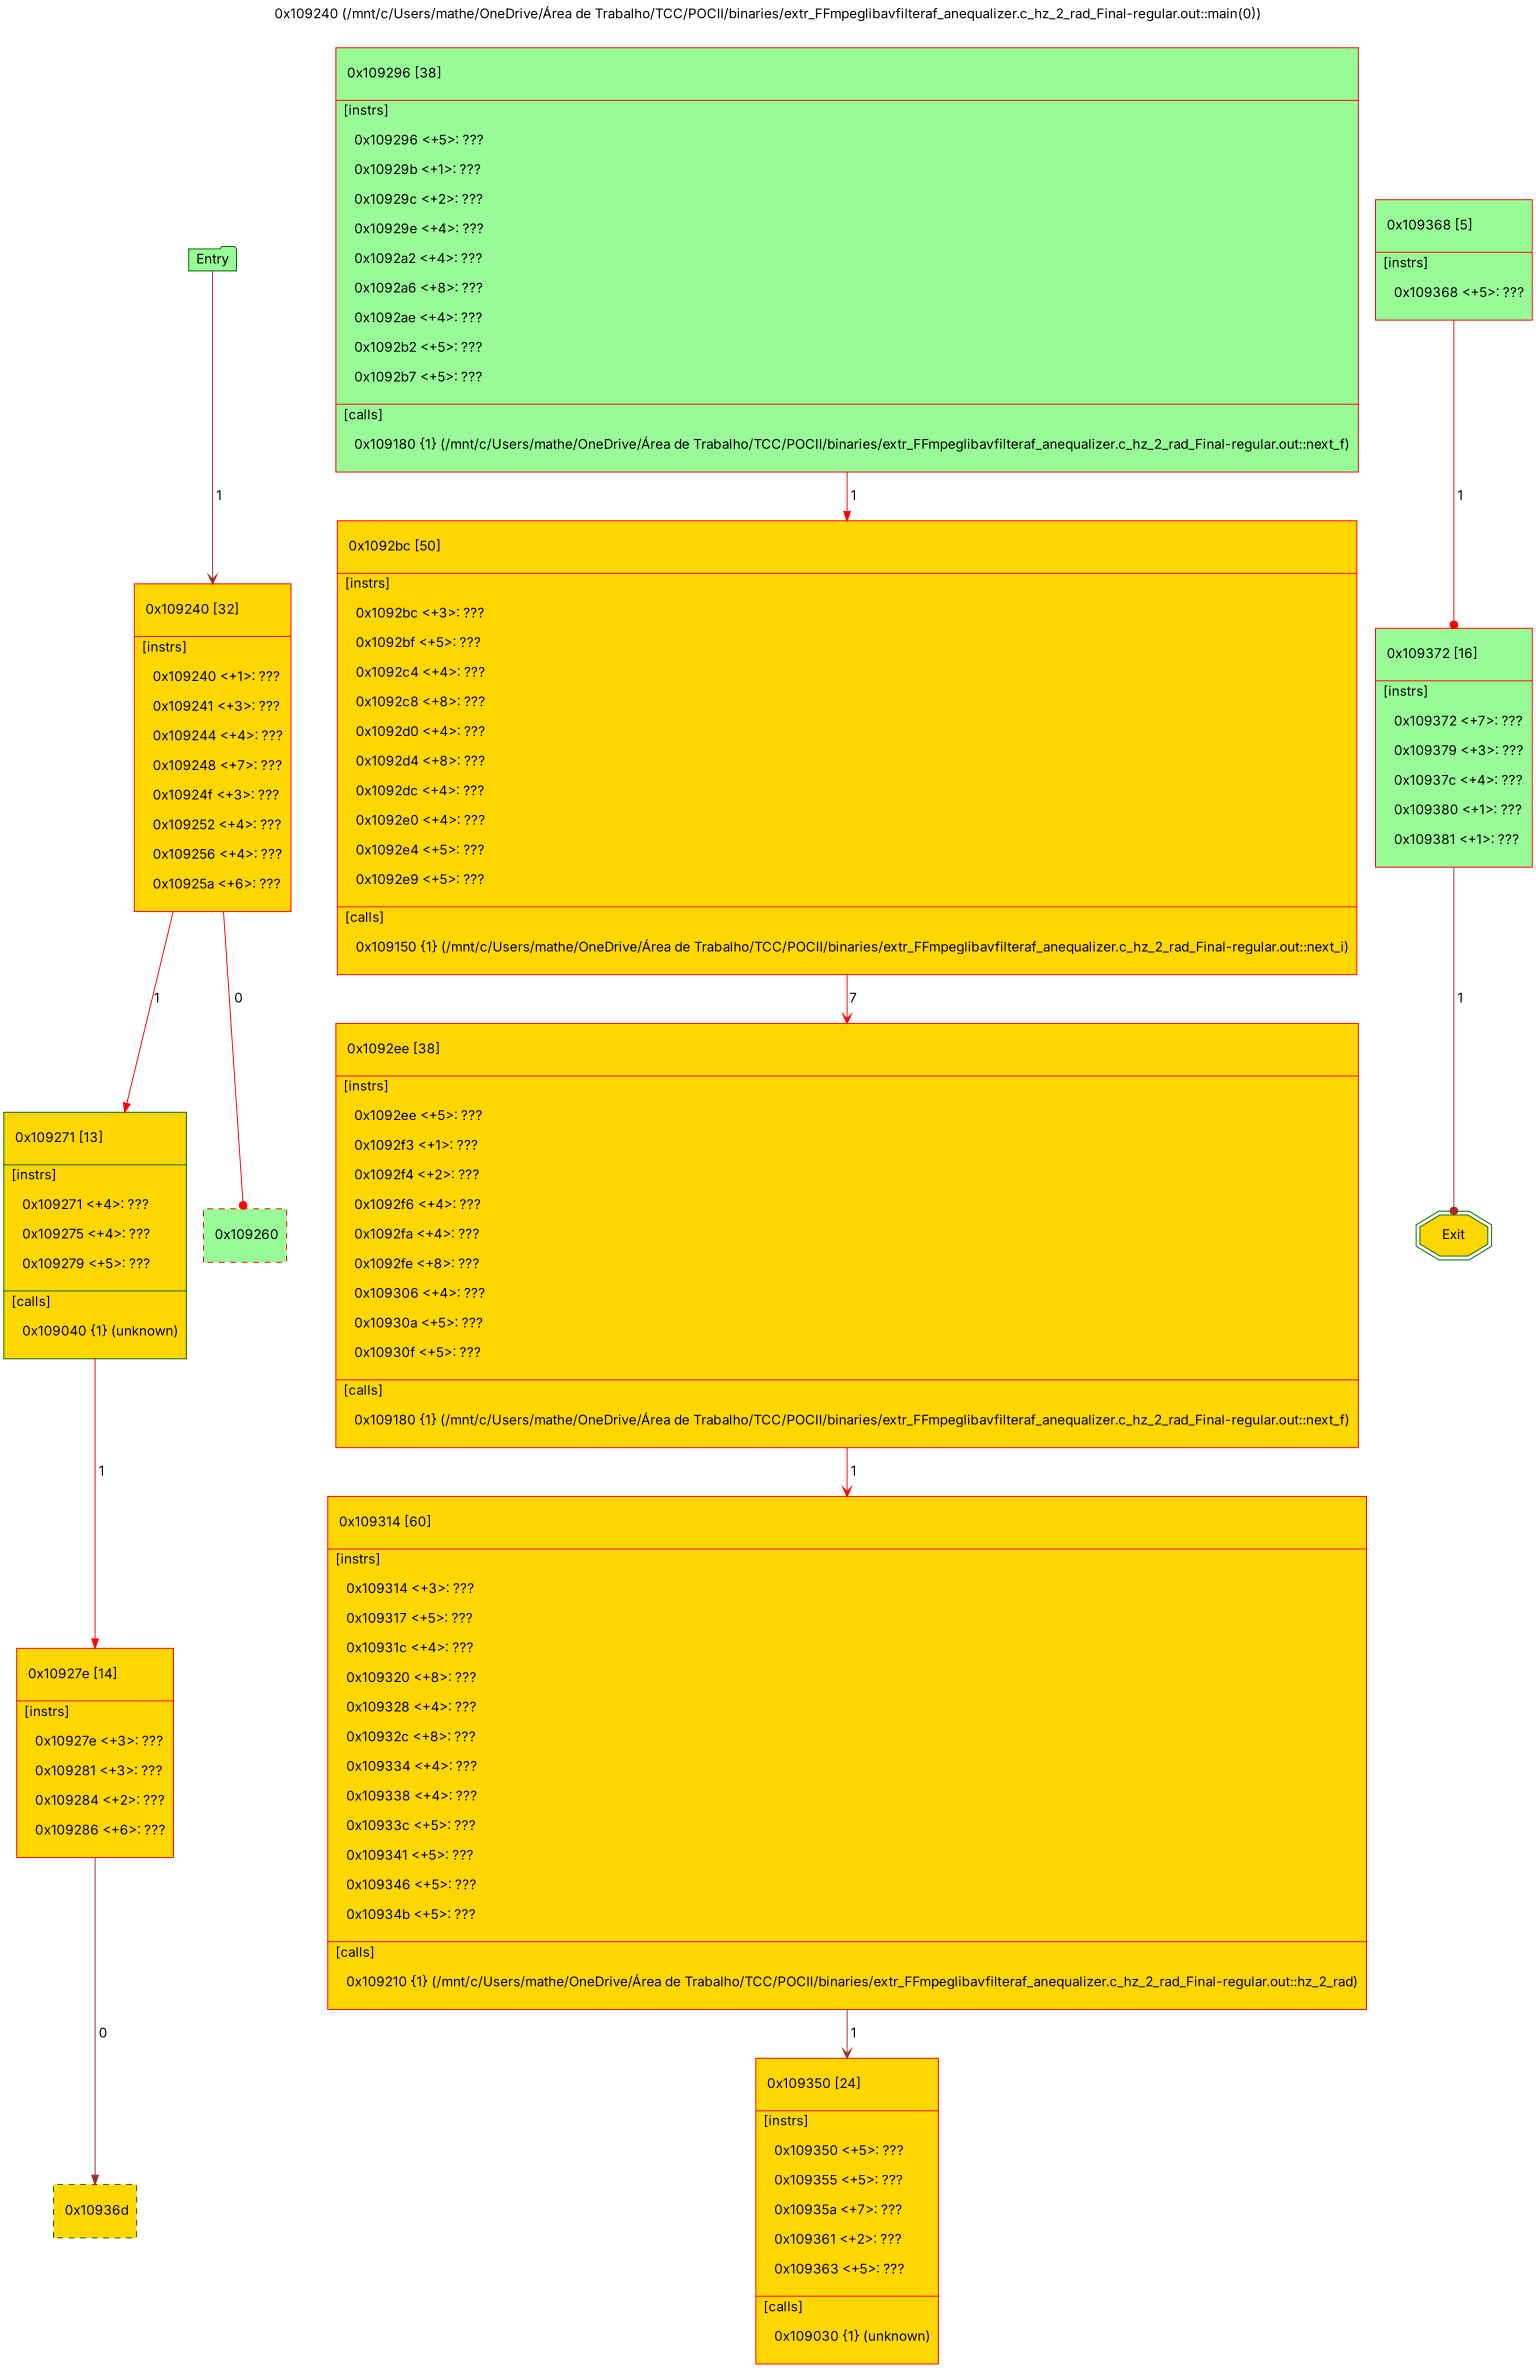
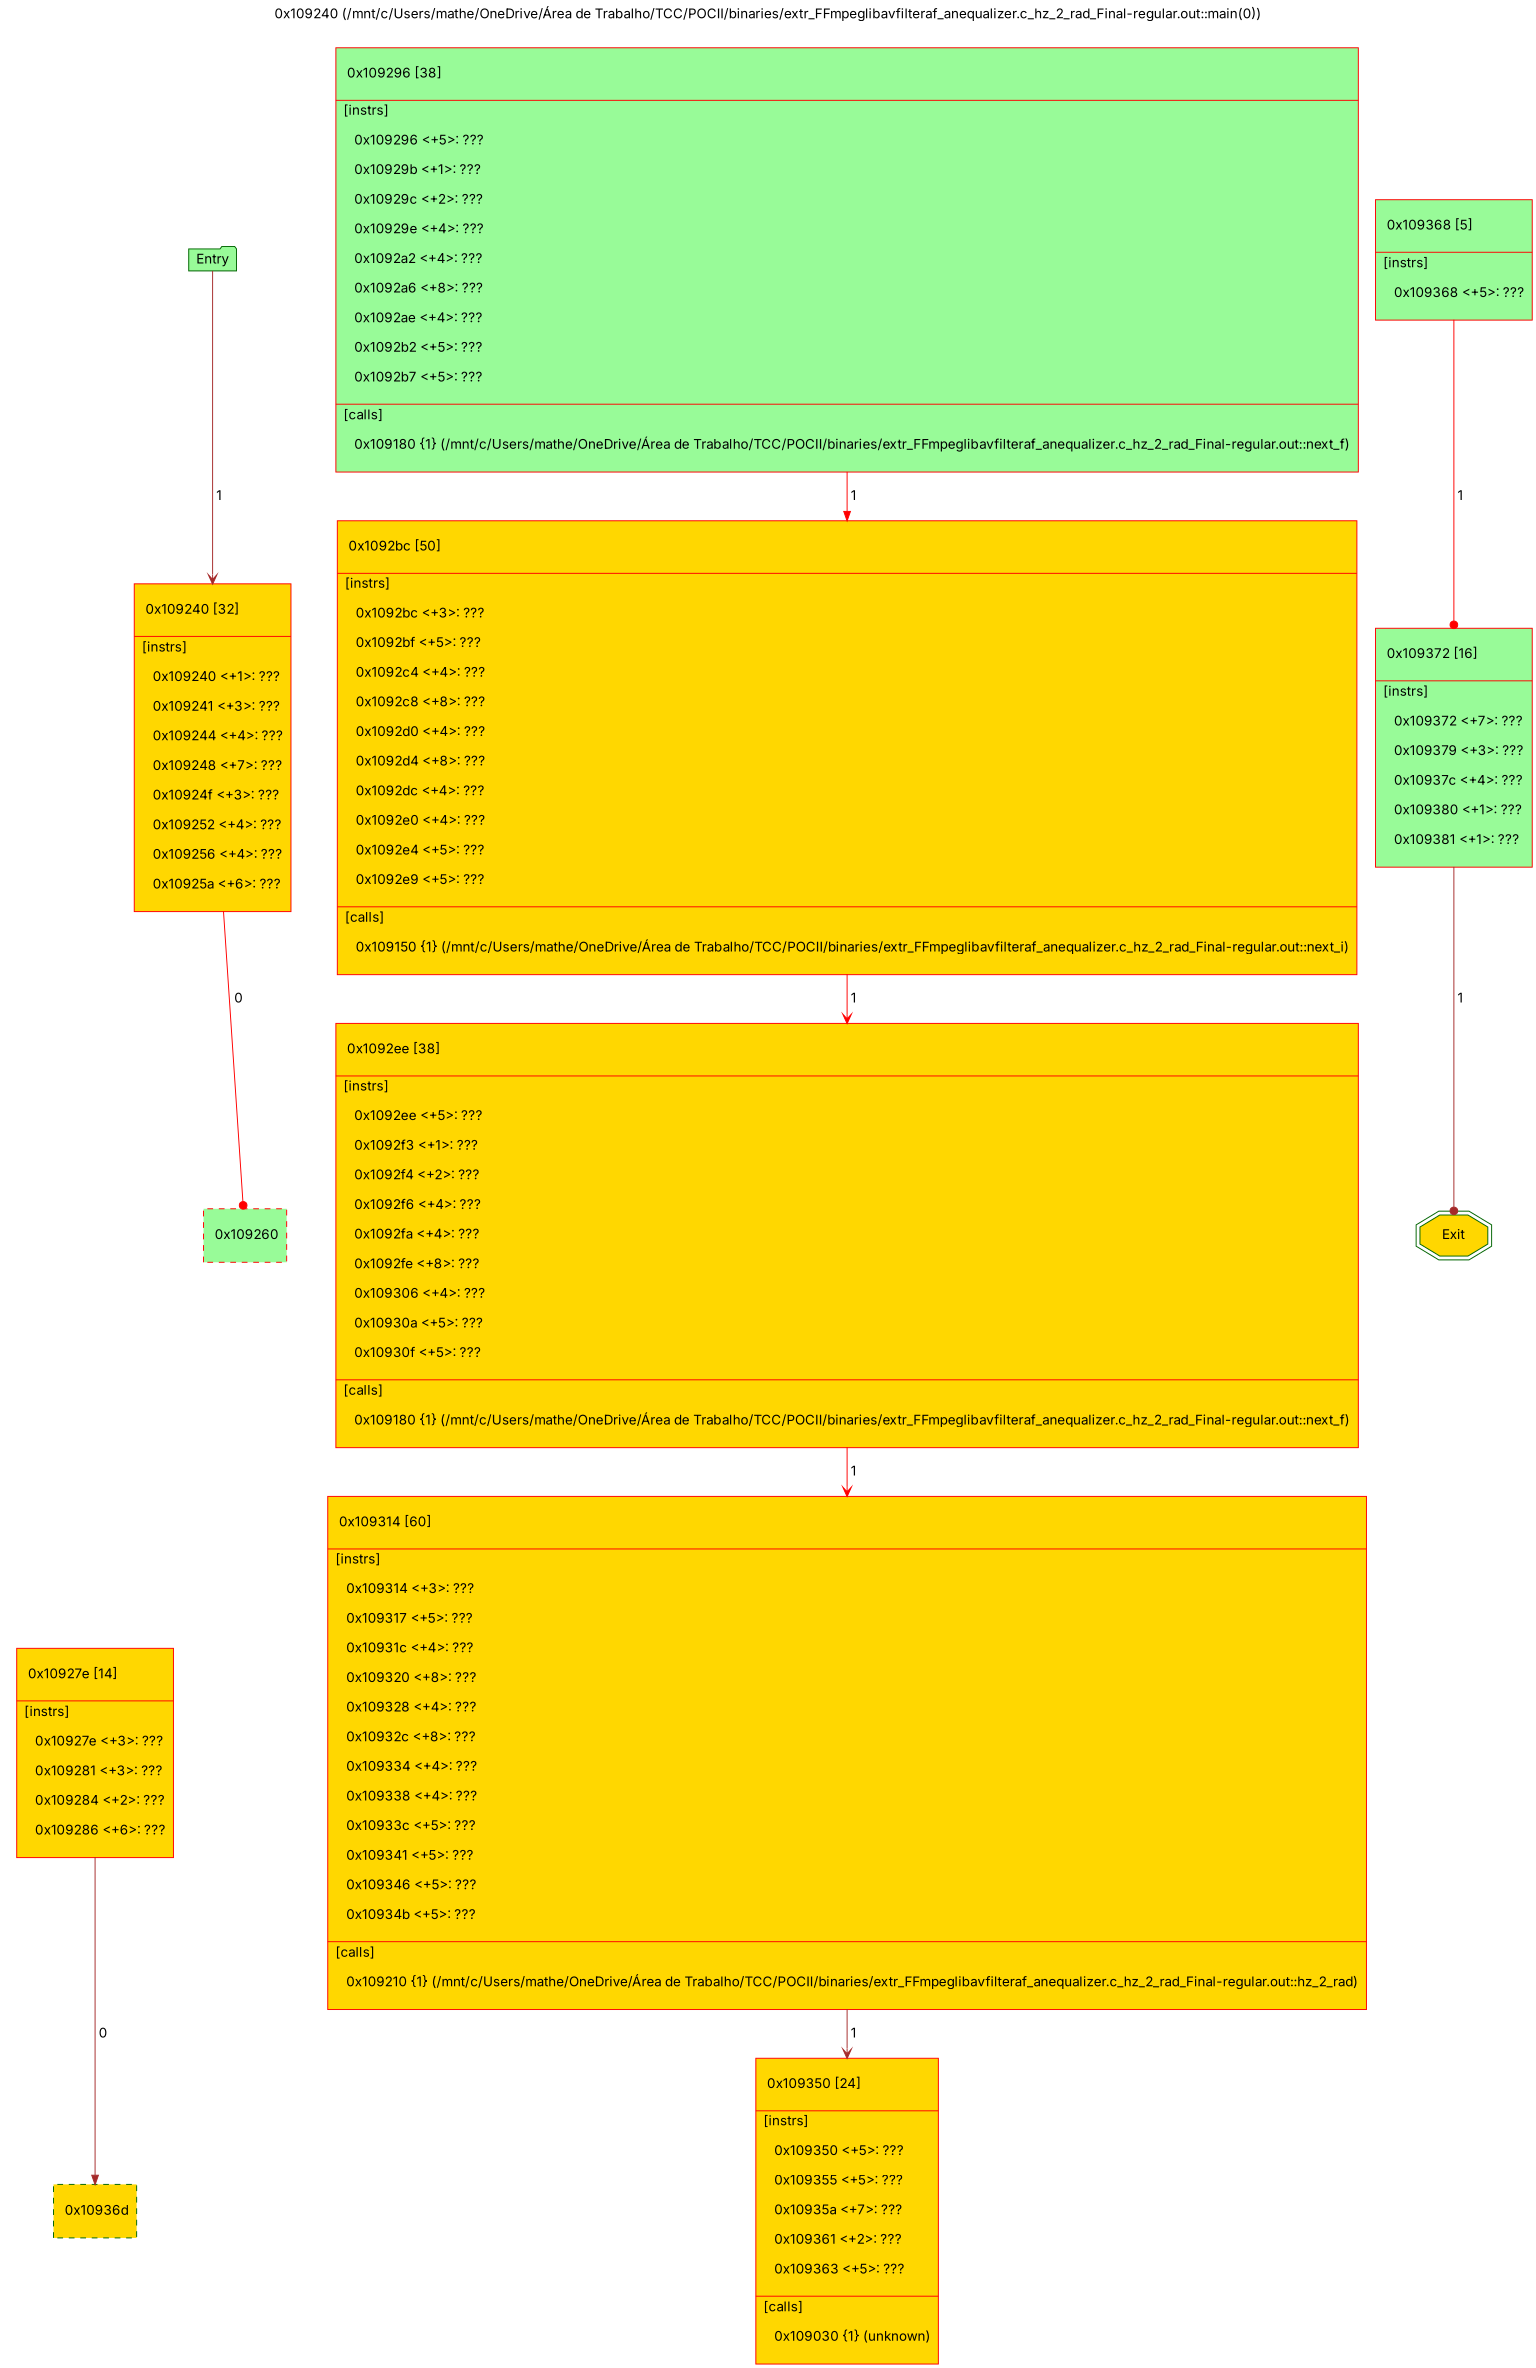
edge "0x1092bc [50]" -> "0x1092ee [38]": label " 7" -> " 1"
node "0x109271 [13]": removed
